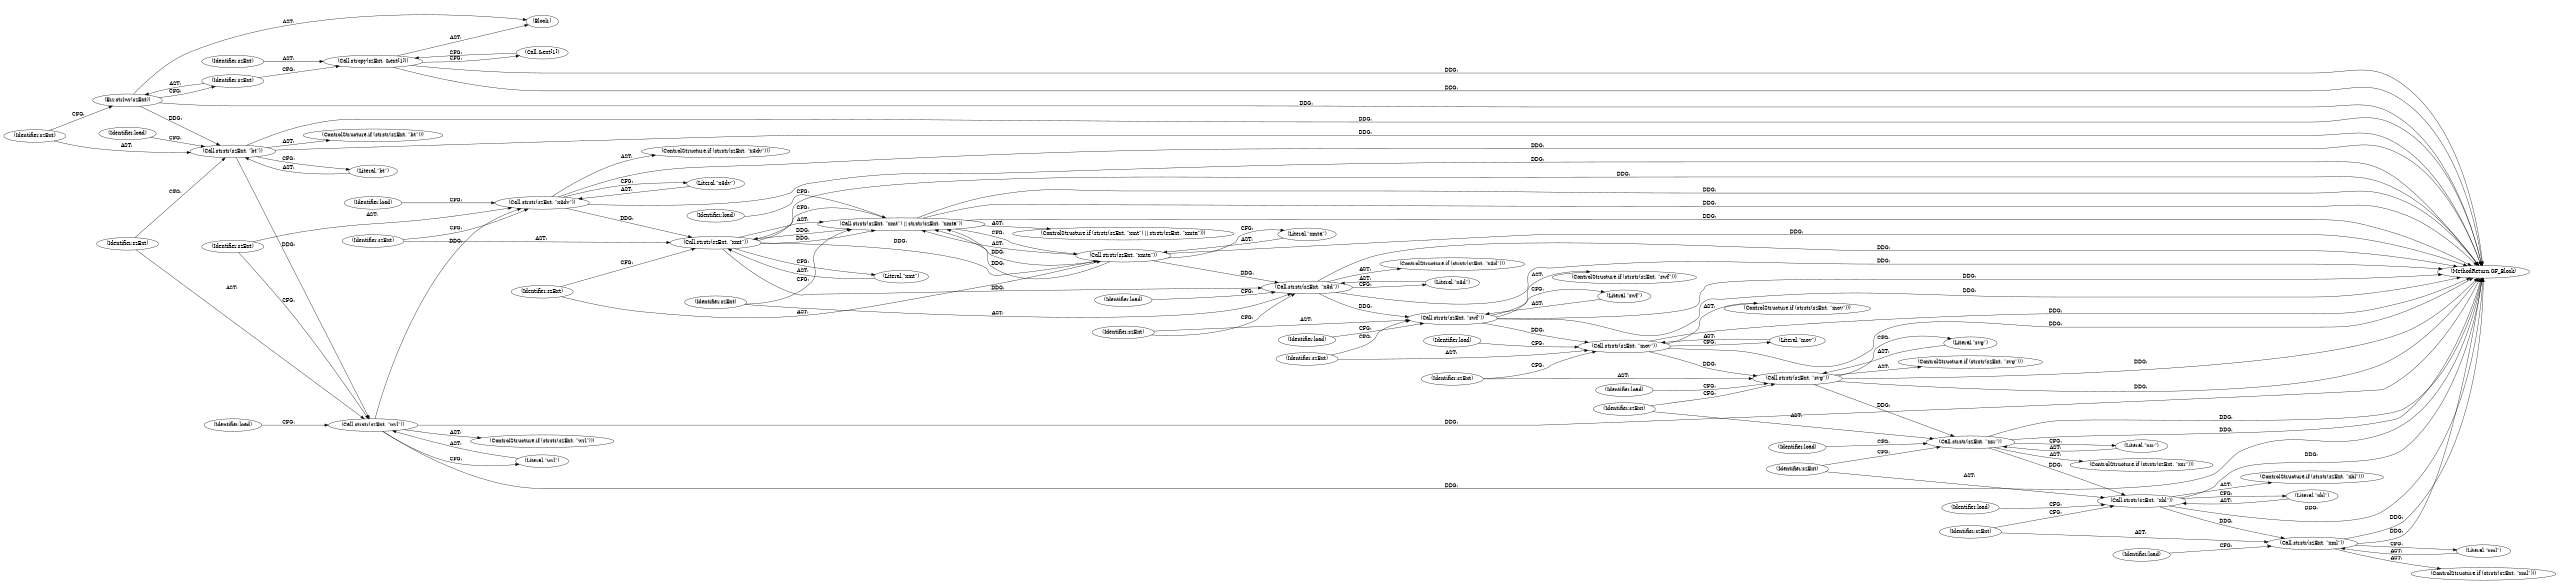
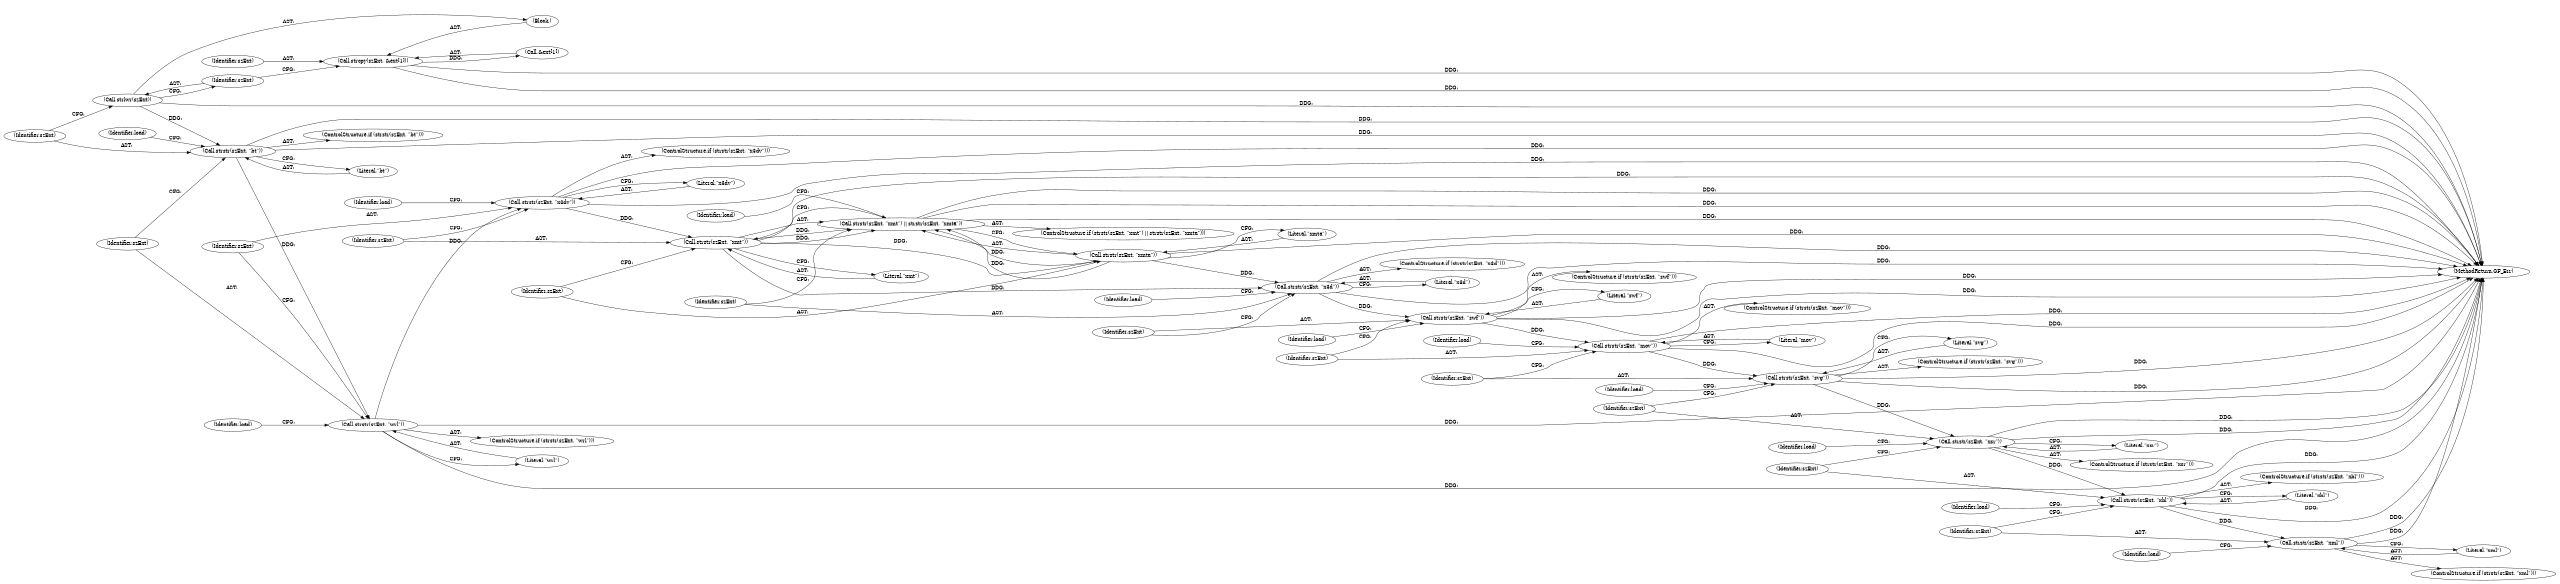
edge "(Call,strcpy(szExt, &ext[1]))" -> "(Block,)": reversed
edge "(Call,&ext[1])" -> "(Call,strcpy(szExt, &ext[1]))": label "CFG: " -> "AST: "
edge "(Call,strcpy(szExt, &ext[1]))" -> "(Call,&ext[1])": label "CFG: " -> "DDG: "
node "(Err,strlwr(szExt))": label "(Err,strlwr(szExt))" -> "(Call,strlwr(szExt))"
node "(MethodReturn,GF_Block)": label "(MethodReturn,GF_Block)" -> "(MethodReturn,GF_Err)"
